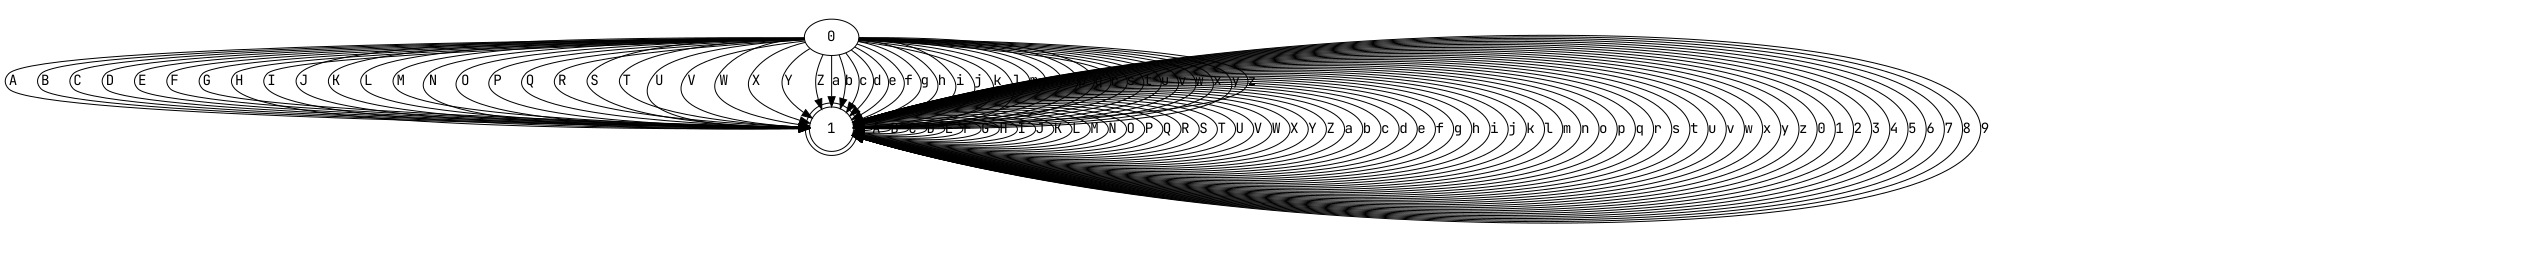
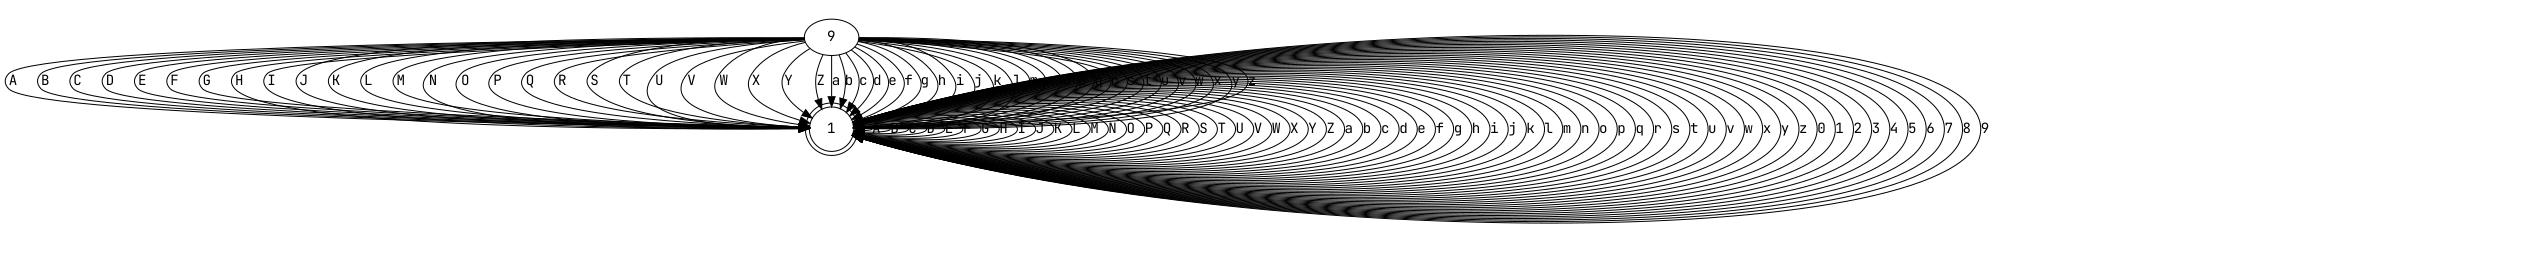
node "0": label "0" -> "9"
